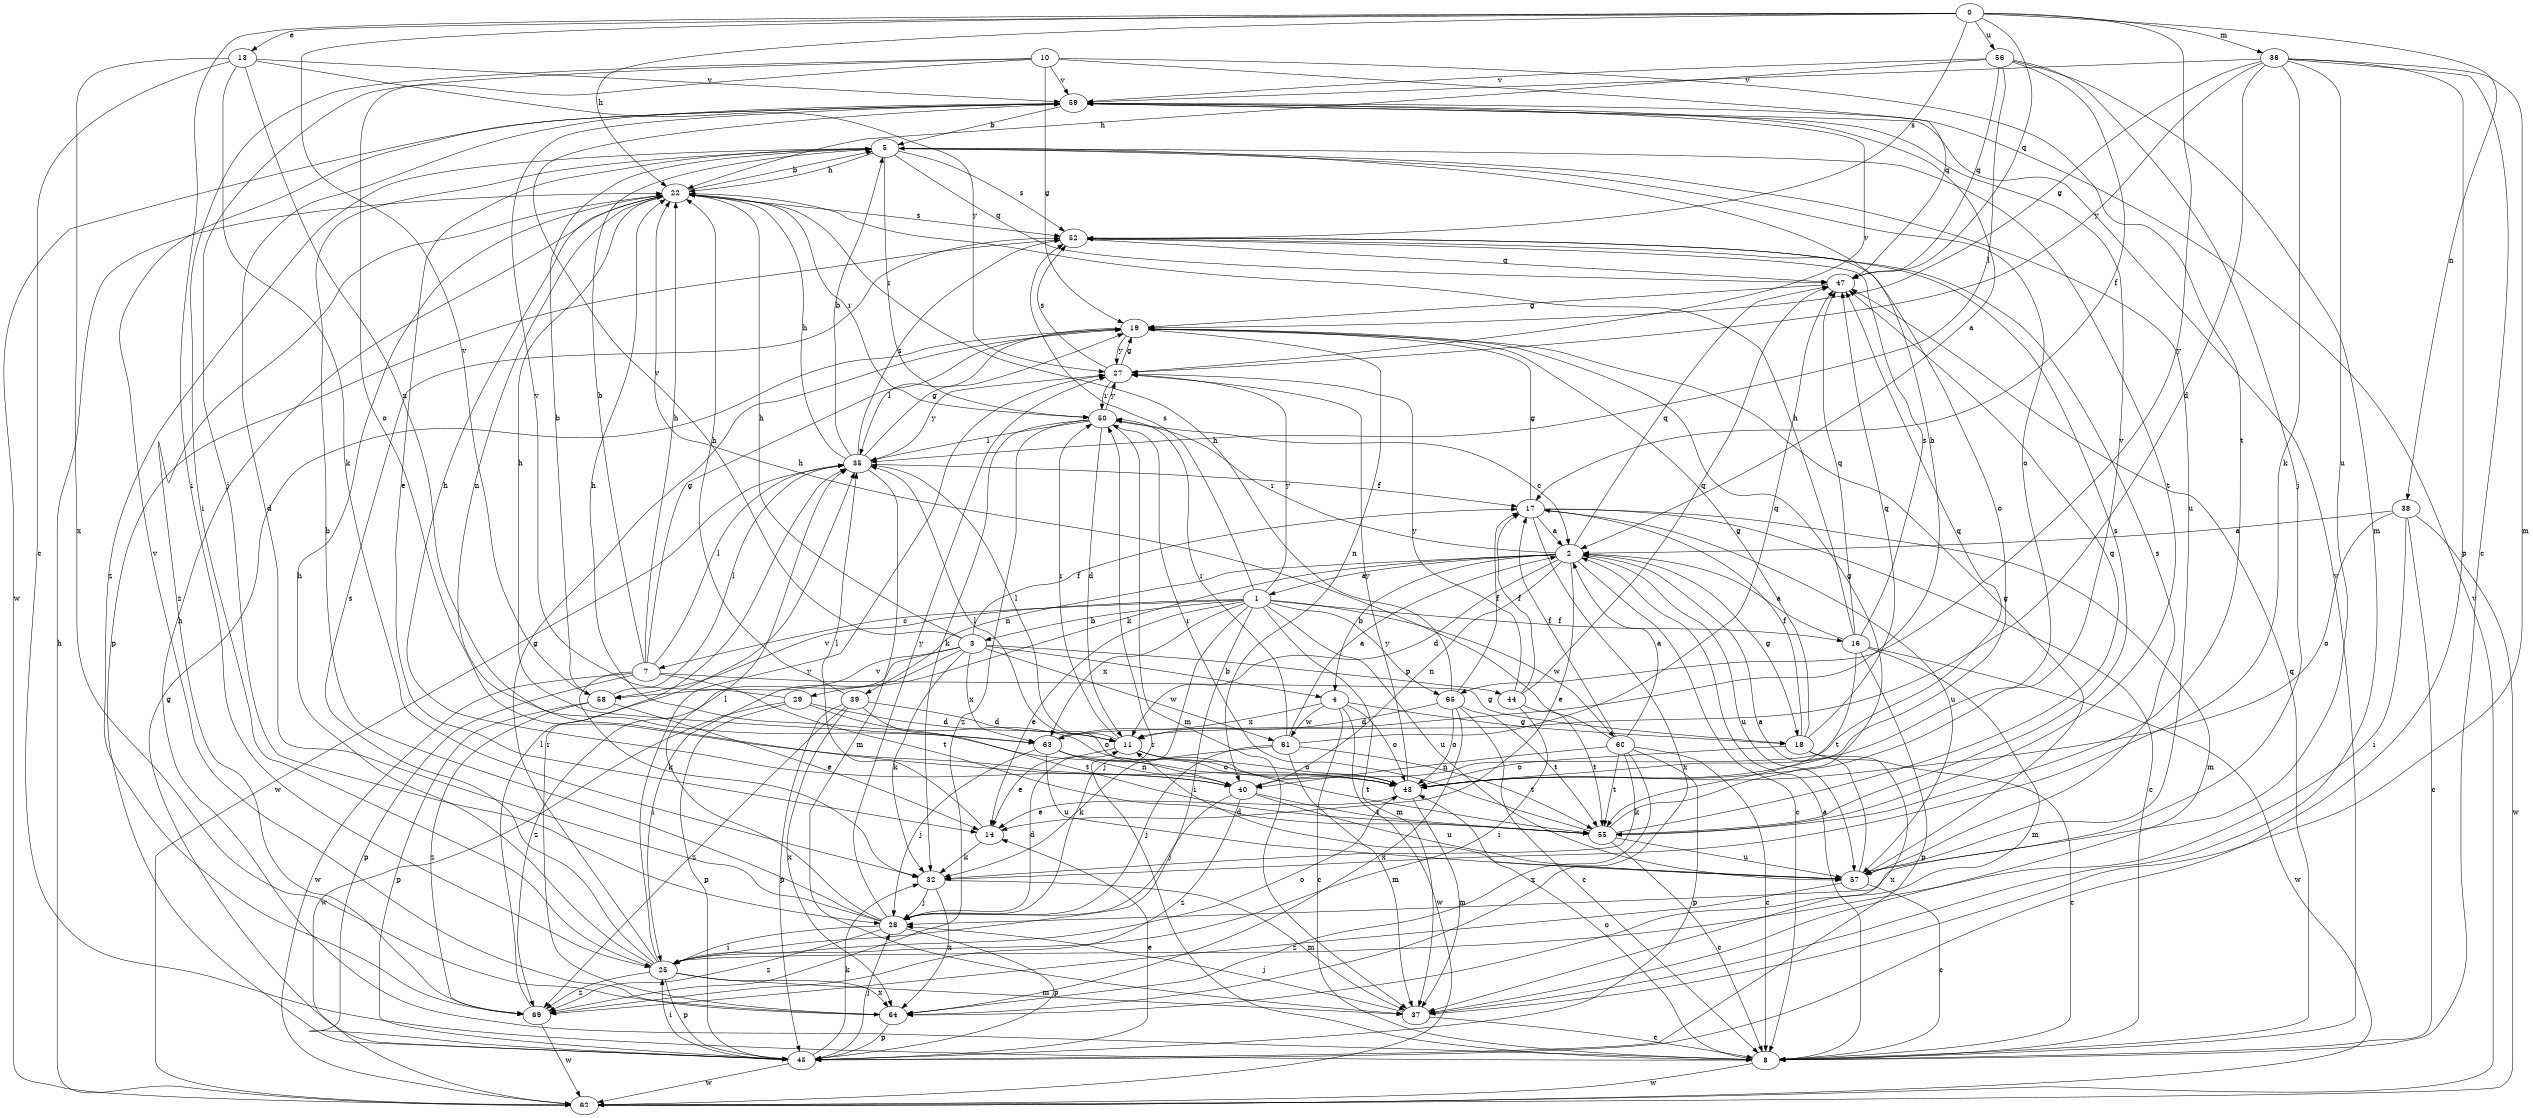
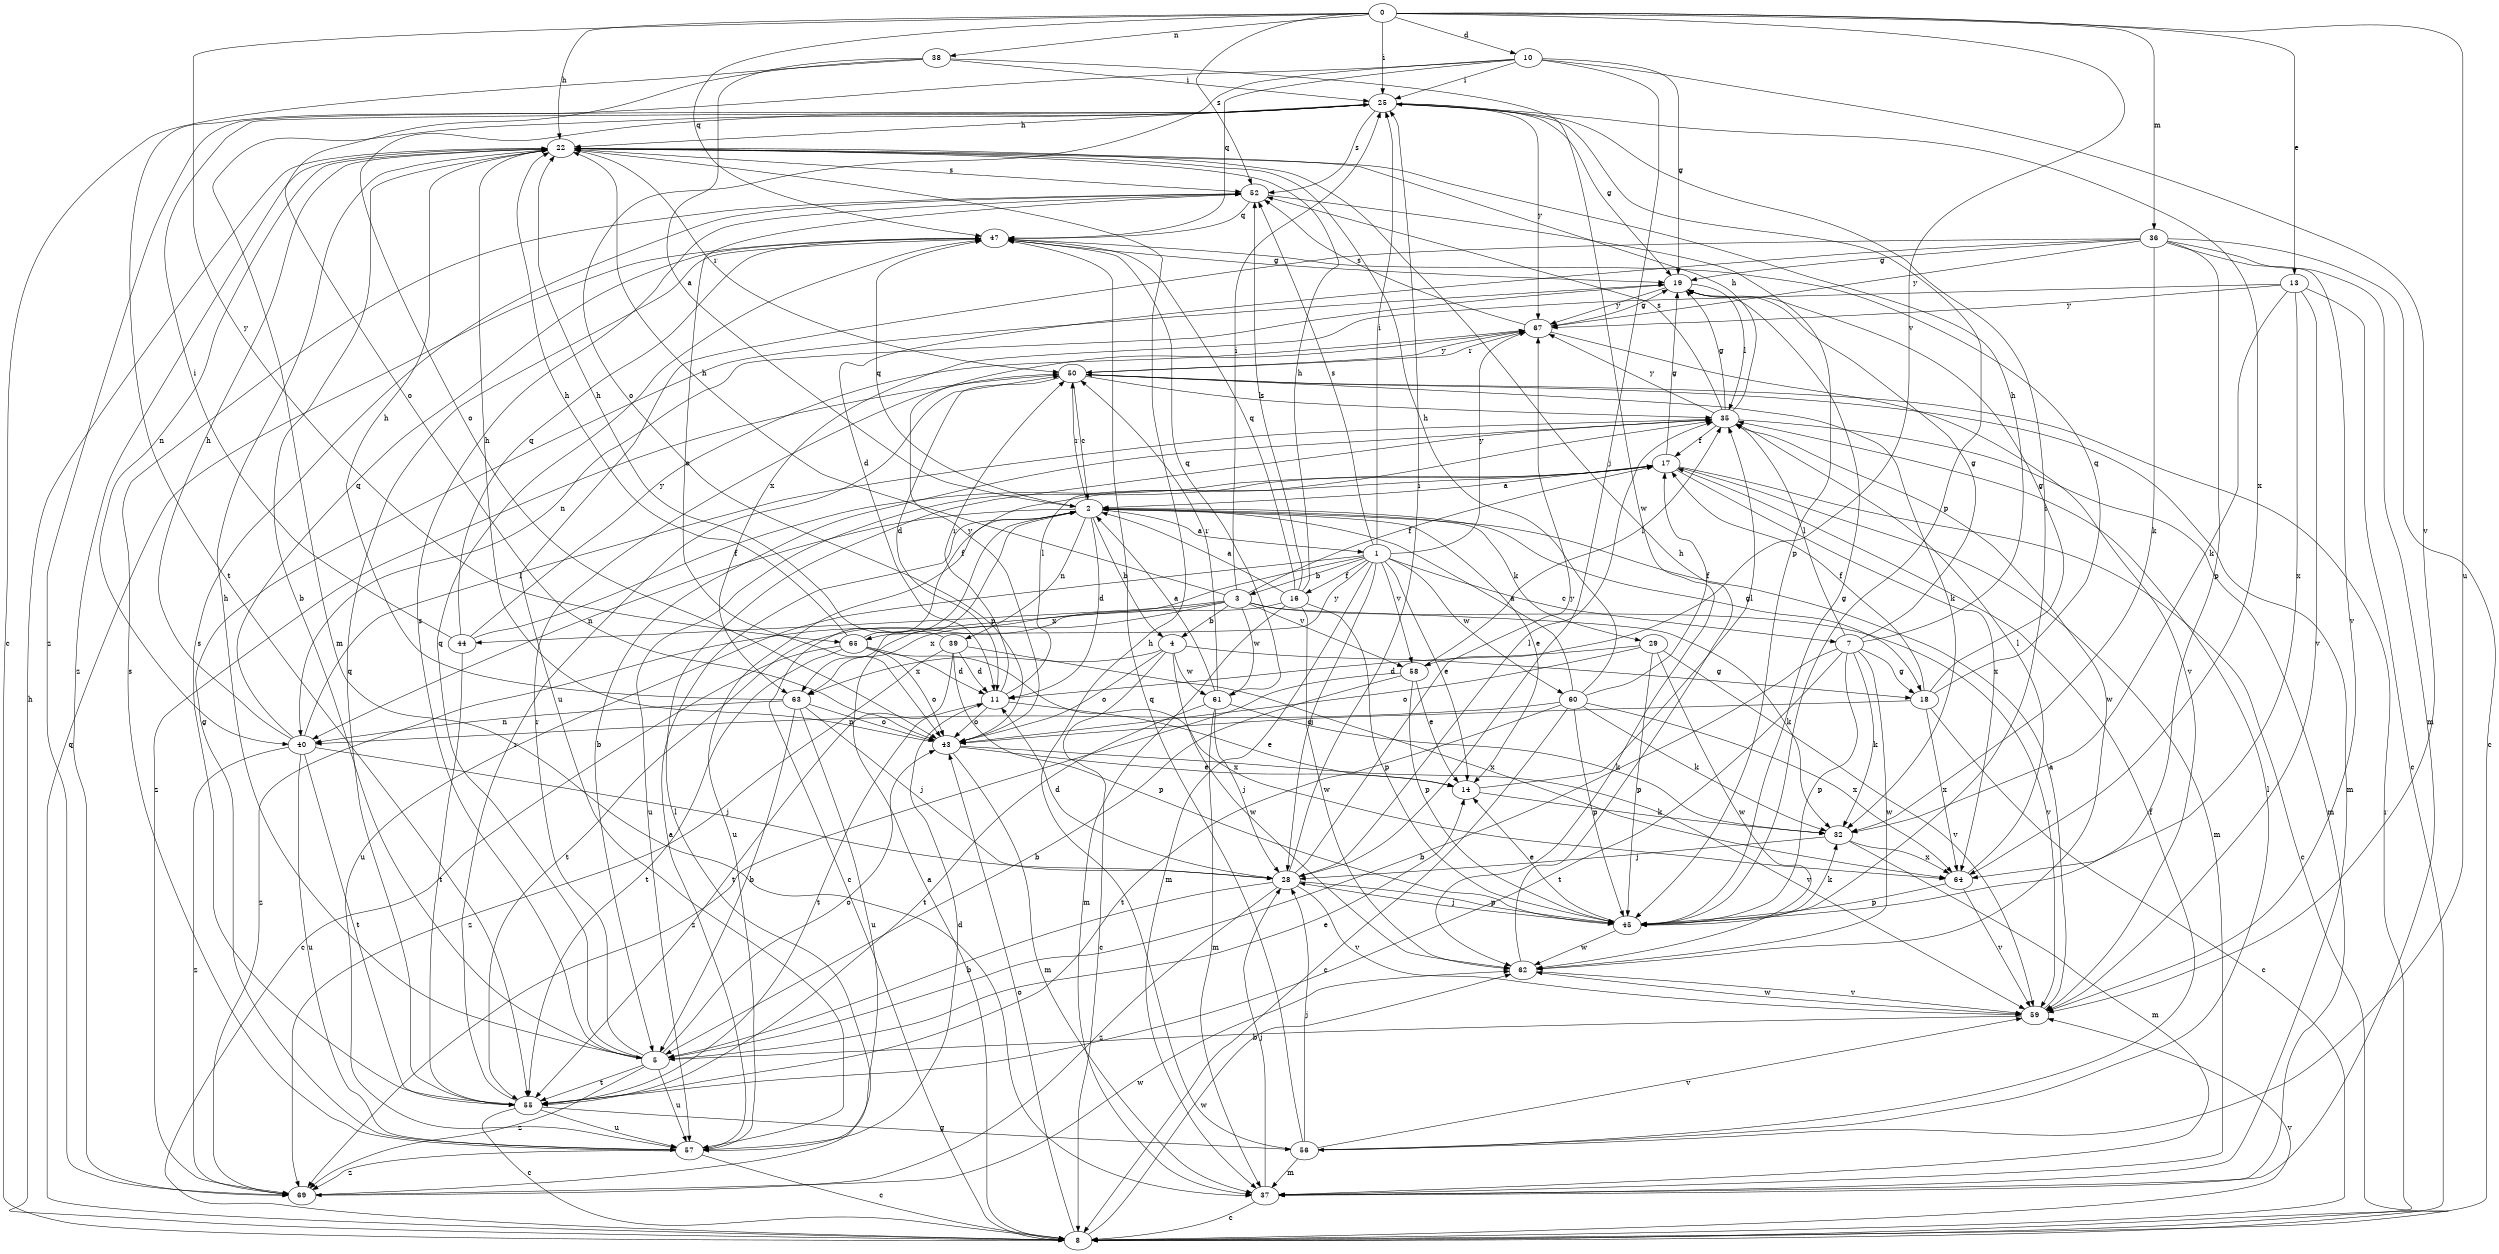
edge "0" -> "10": added, label "d"
node "27": label "27" -> "67"
edge "55" -> "19": now "55" -> "56"
edge "28" -> "59": label "d" -> "v"
edge "64" -> "35": label "r" -> "l"
